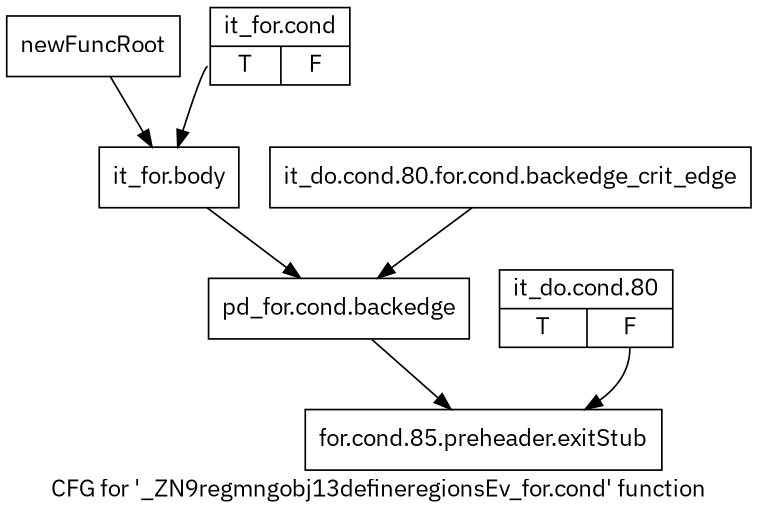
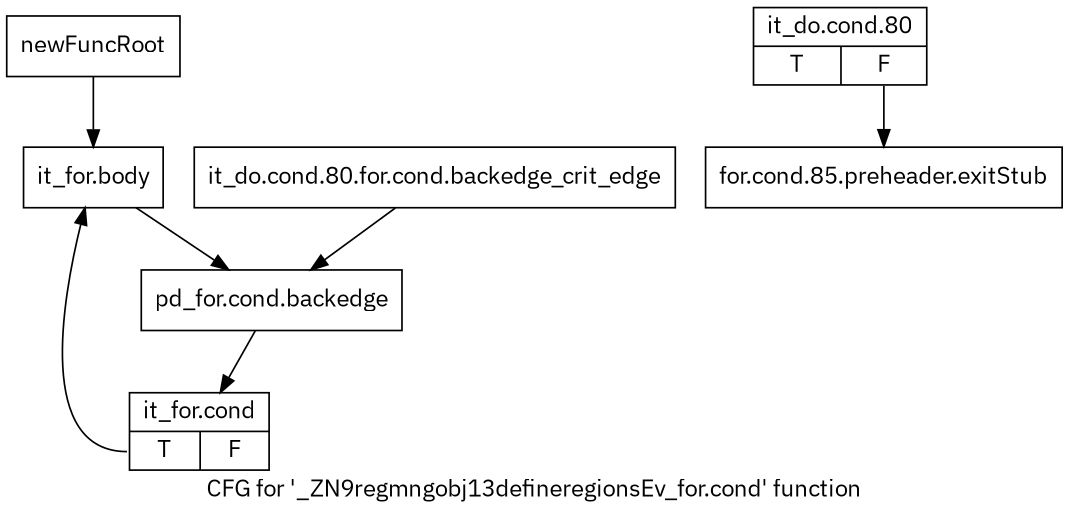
edge "pd_for.cond.backedge" -> "for.cond.85.preheader.exitStub": now "pd_for.cond.backedge" -> "it_for.cond"
